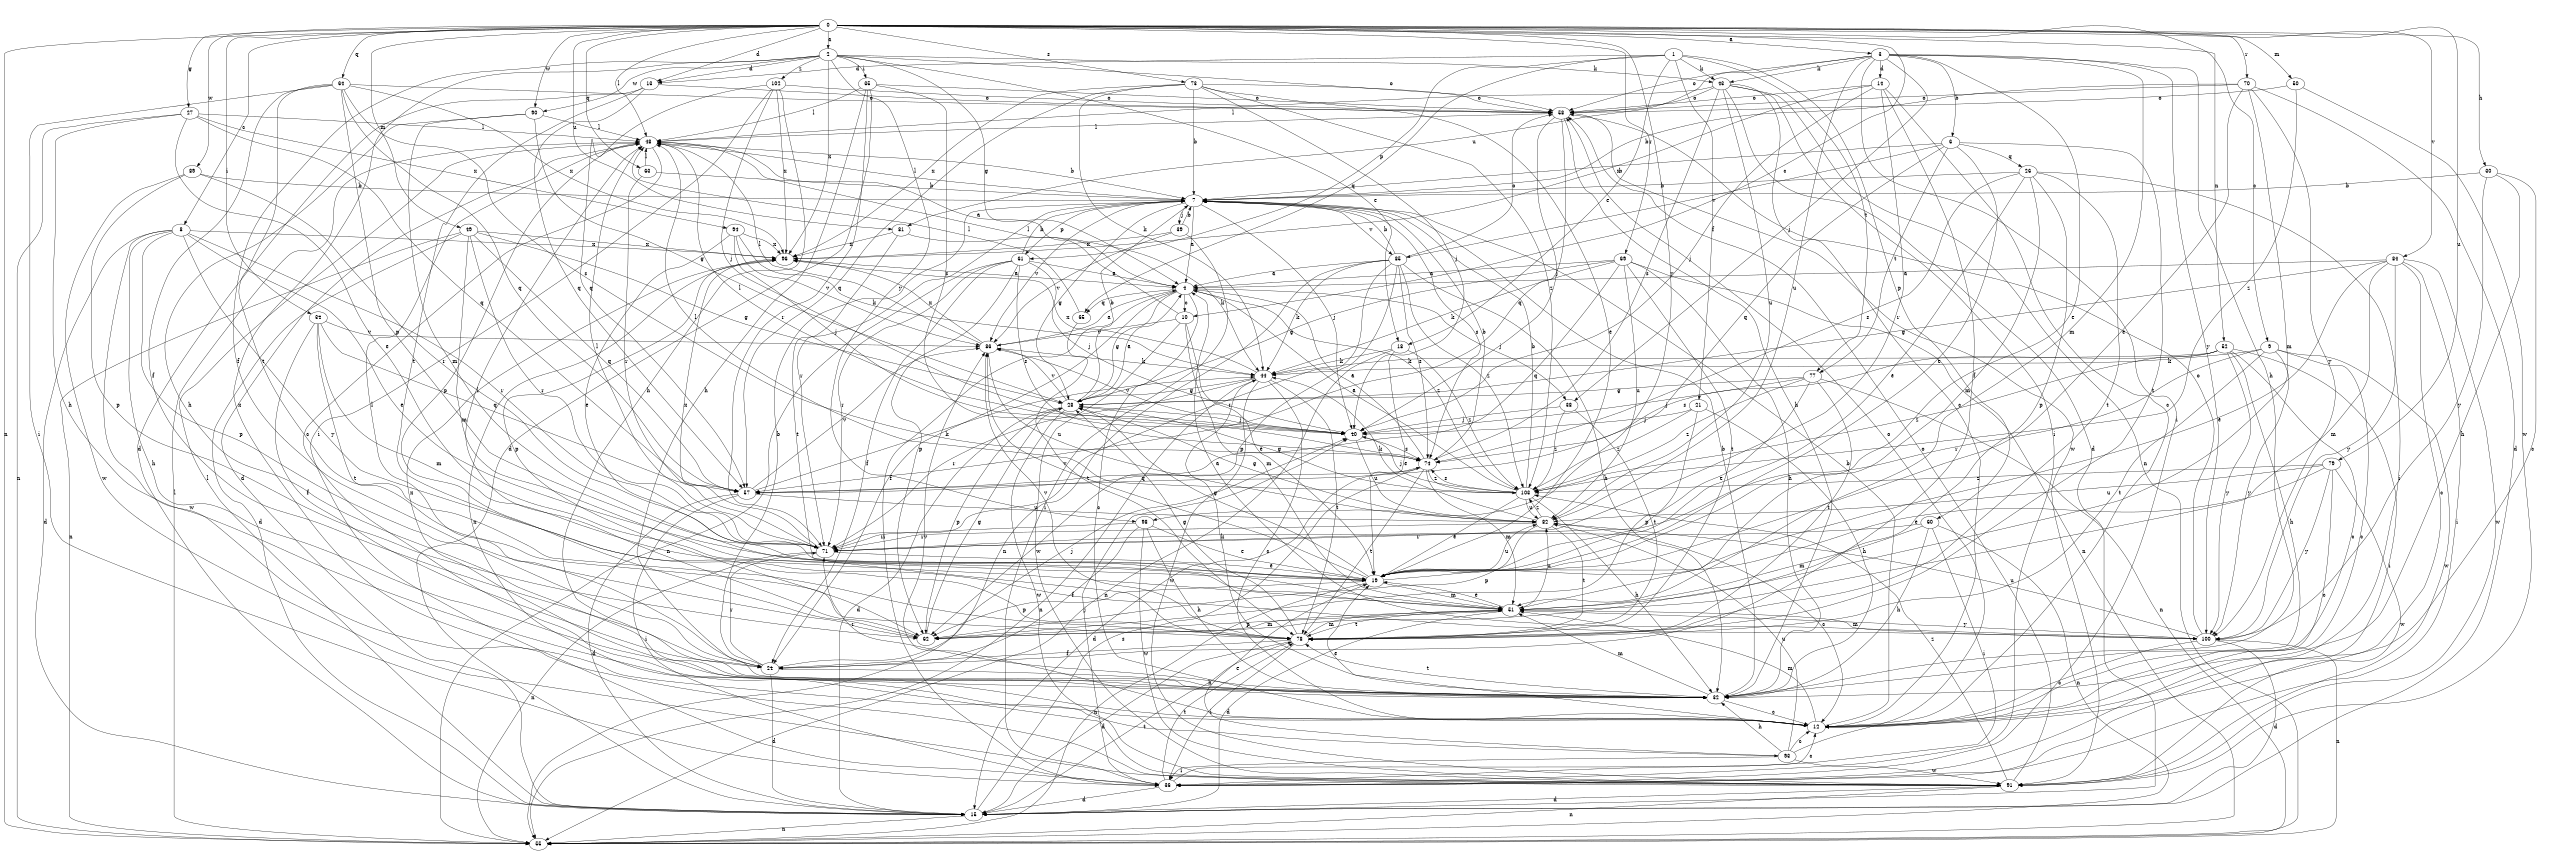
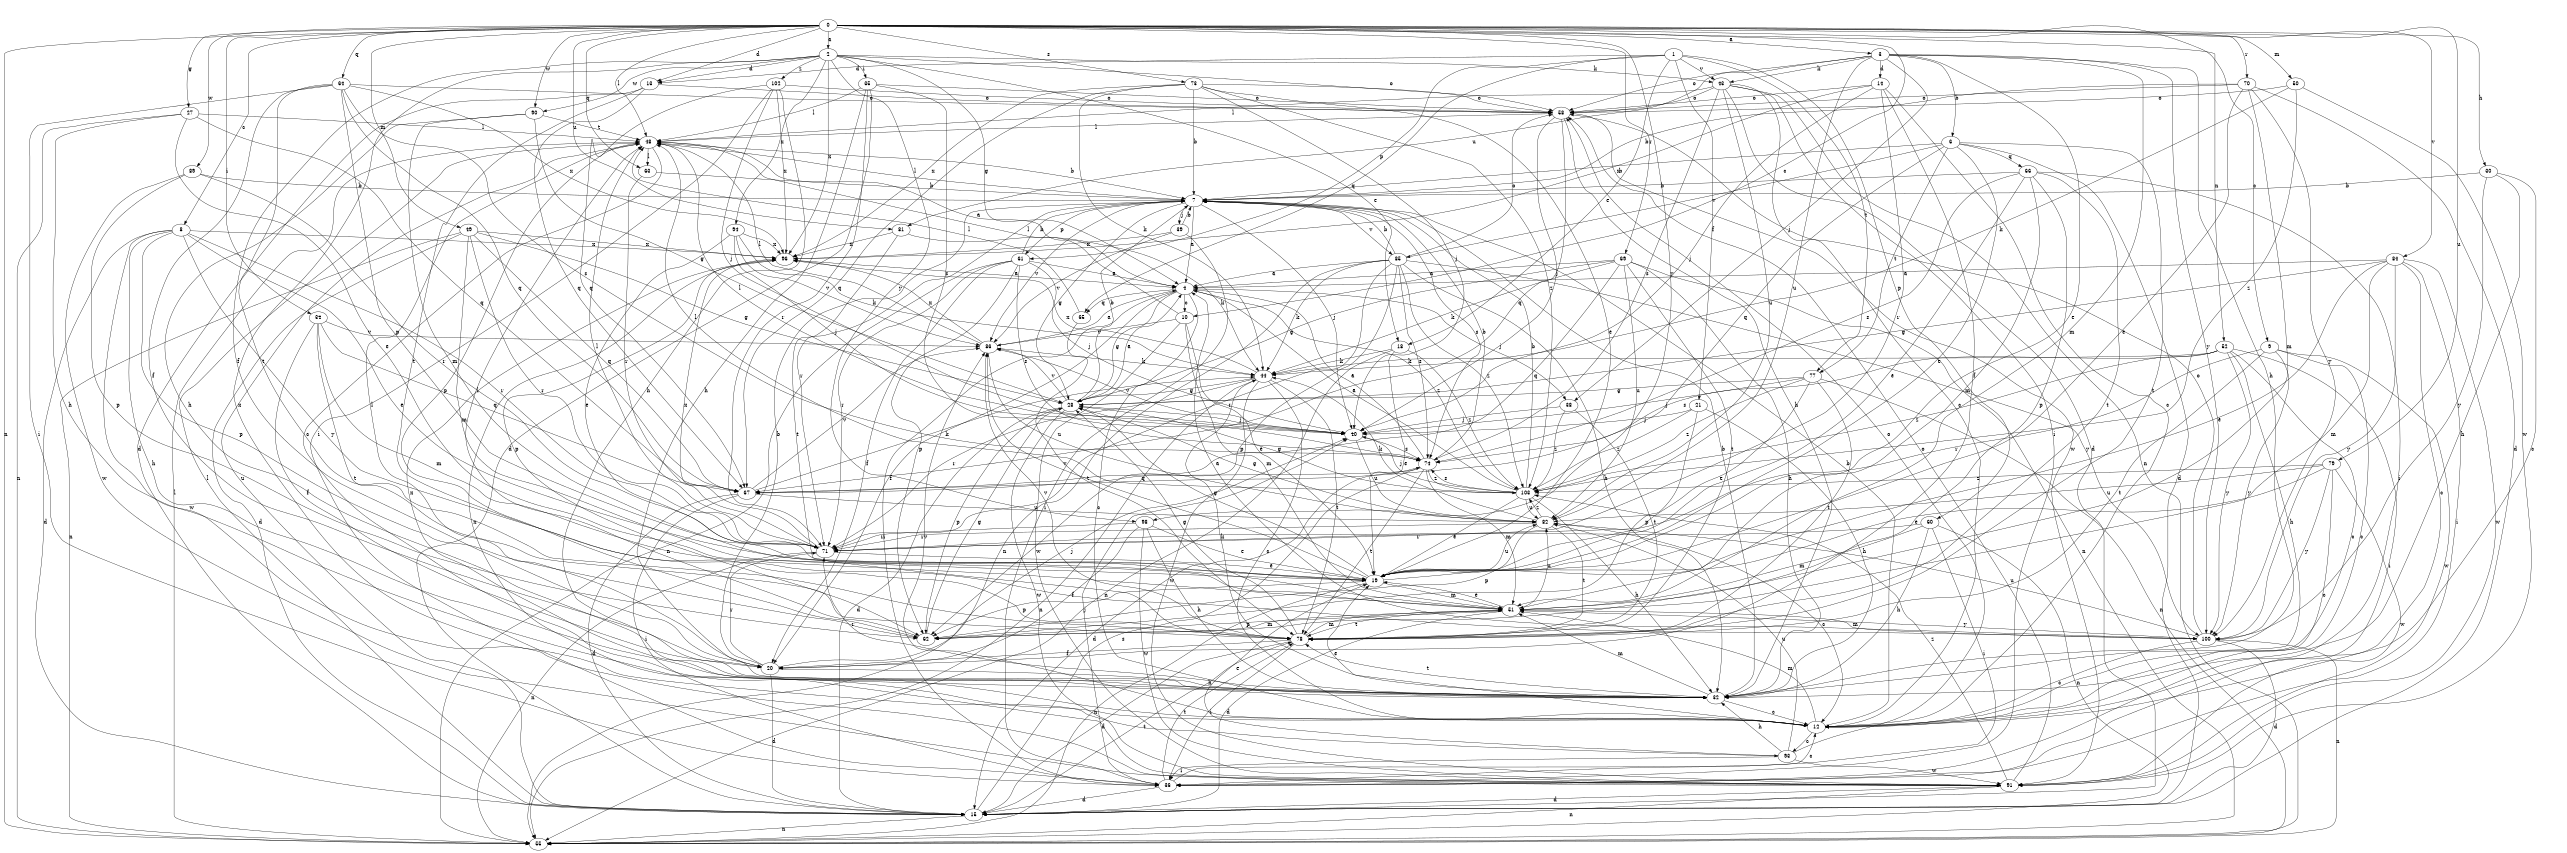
edge "1" -> "43": label "k" -> "v"
edge "90" -> "48": label "l" -> "t"
edge "63" -> "48": reversed
node "26": label "26" -> "66"
edge "27" -> "94": now "2" -> "94"
edge "85" -> "100": added, label "y"
edge "9" -> "44": now "50" -> "44"
edge "48" -> "15": label "d" -> "u"
node "57": label "57" -> "67"
node "24": label "24" -> "20"
edge "93" -> "12": reversed
edge "3" -> "36": removed, label "i"
edge "6" -> "15": added, label "d"
